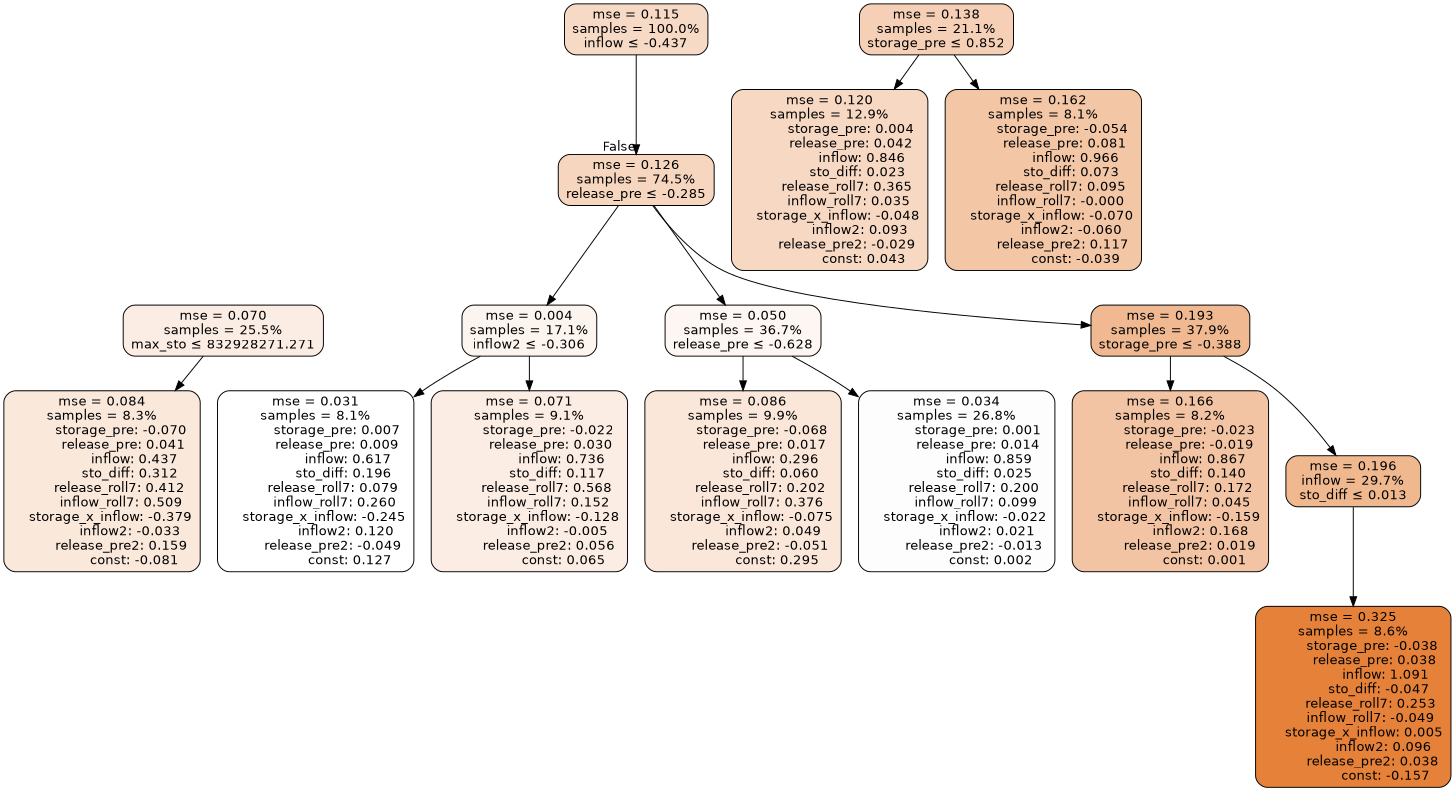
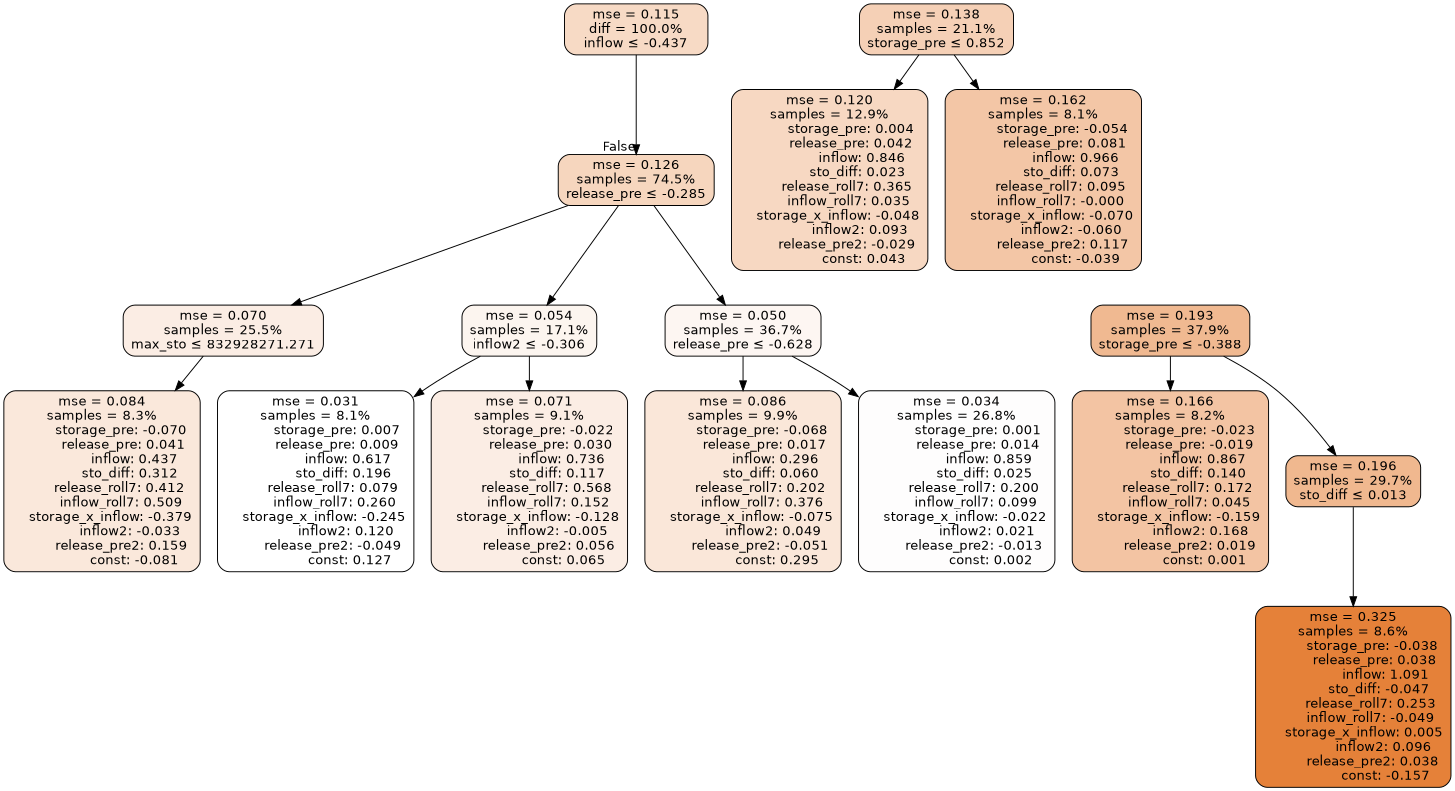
node "mse = 0.115 samples = 100.0% inflow ≤ -0.437": label "mse = 0.115 samples = 100.0% inflow ≤ -0.437" -> "mse = 0.115 diff = 100.0% inflow ≤ -0.437"
edge "mse = 0.126 samples = 74.5% release_pre ≤ -0.285" -> "mse = 0.193 samples = 37.9% storage_pre ≤ -0.388": now "mse = 0.126 samples = 74.5% release_pre ≤ -0.285" -> "mse = 0.070 samples = 25.5% max_sto ≤ 832928271.271"
node "mse = 0.004 samples = 17.1% inflow2 ≤ -0.306": label "mse = 0.004 samples = 17.1% inflow2 ≤ -0.306" -> "mse = 0.054 samples = 17.1% inflow2 ≤ -0.306"
node "mse = 0.196 inflow = 29.7% sto_diff ≤ 0.013": label "mse = 0.196 inflow = 29.7% sto_diff ≤ 0.013" -> "mse = 0.196 samples = 29.7% sto_diff ≤ 0.013"
